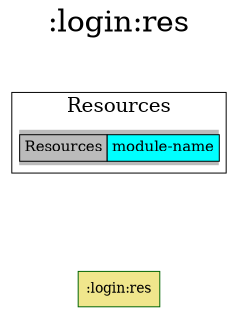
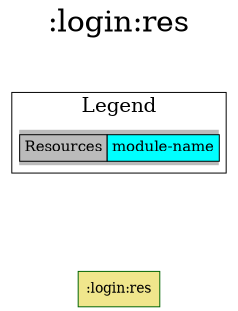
cluster "Resources": label "Resources" -> "Legend"
